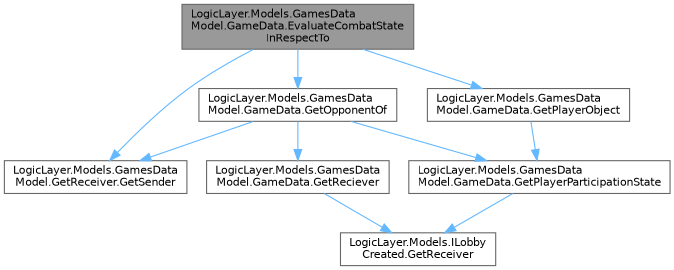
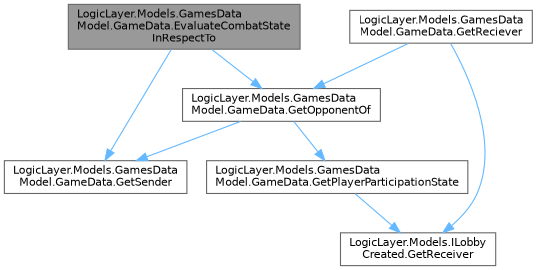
node "LogicLayer.Models.GamesData Model.GameData.GetPlayerObject": removed
edge "LogicLayer.Models.GamesData Model.GameData.GetOpponentOf" -> "LogicLayer.Models.GamesData Model.GameData.GetReciever": reversed
node "LogicLayer.Models.GamesData Model.GetReceiver.GetSender": label "LogicLayer.Models.GamesData Model.GetReceiver.GetSender" -> "LogicLayer.Models.GamesData Model.GameData.GetSender"
